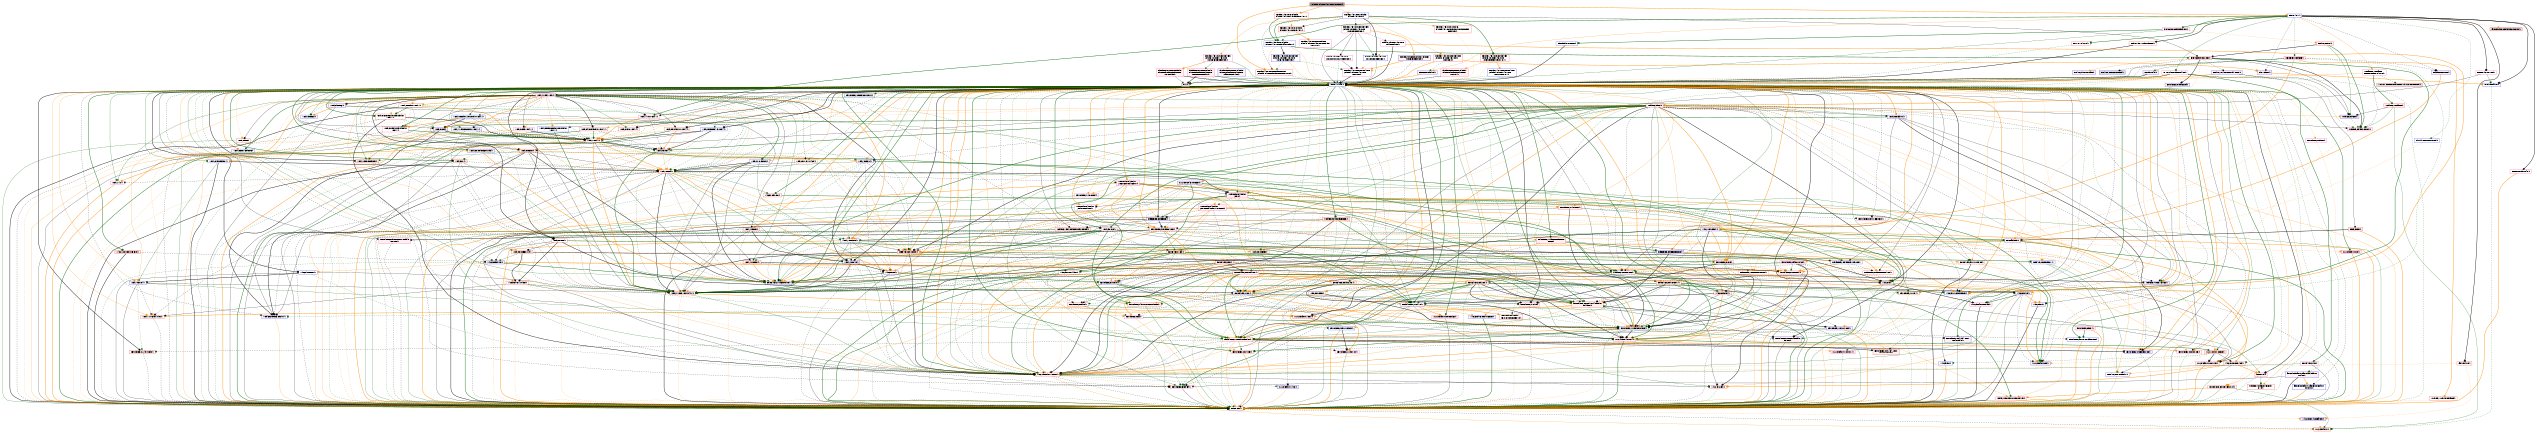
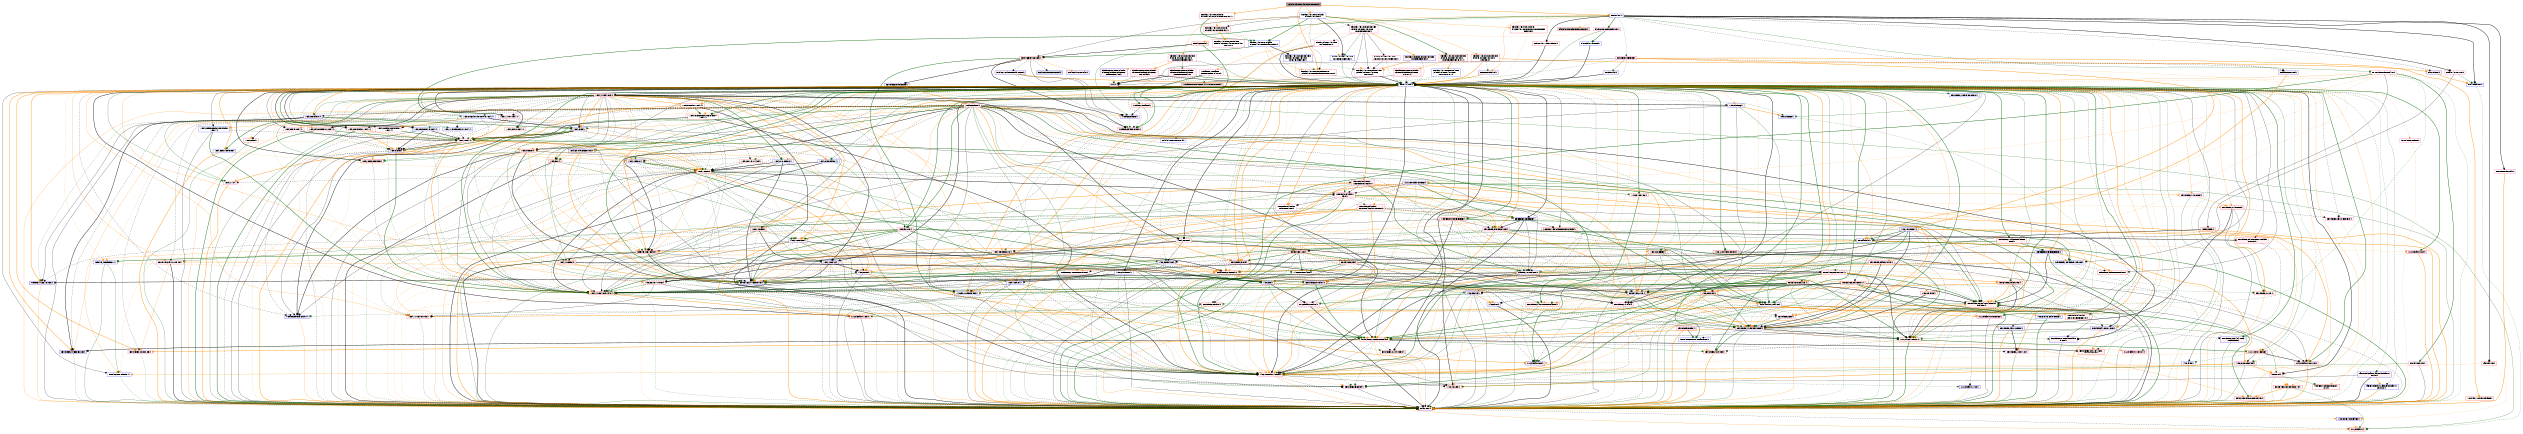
node "ConvexVolume.h": removed
node "MemoryBase_PostProcessVolume.generated.h": label "MemoryBase_PostProcessVolume.generated.h" -> "Interface_PostProcessVolume.generated.h"
node "Templates/MemoryOps.h": label "Templates/MemoryOps.h" -> "SubclassOf/MemoryOps.h"
